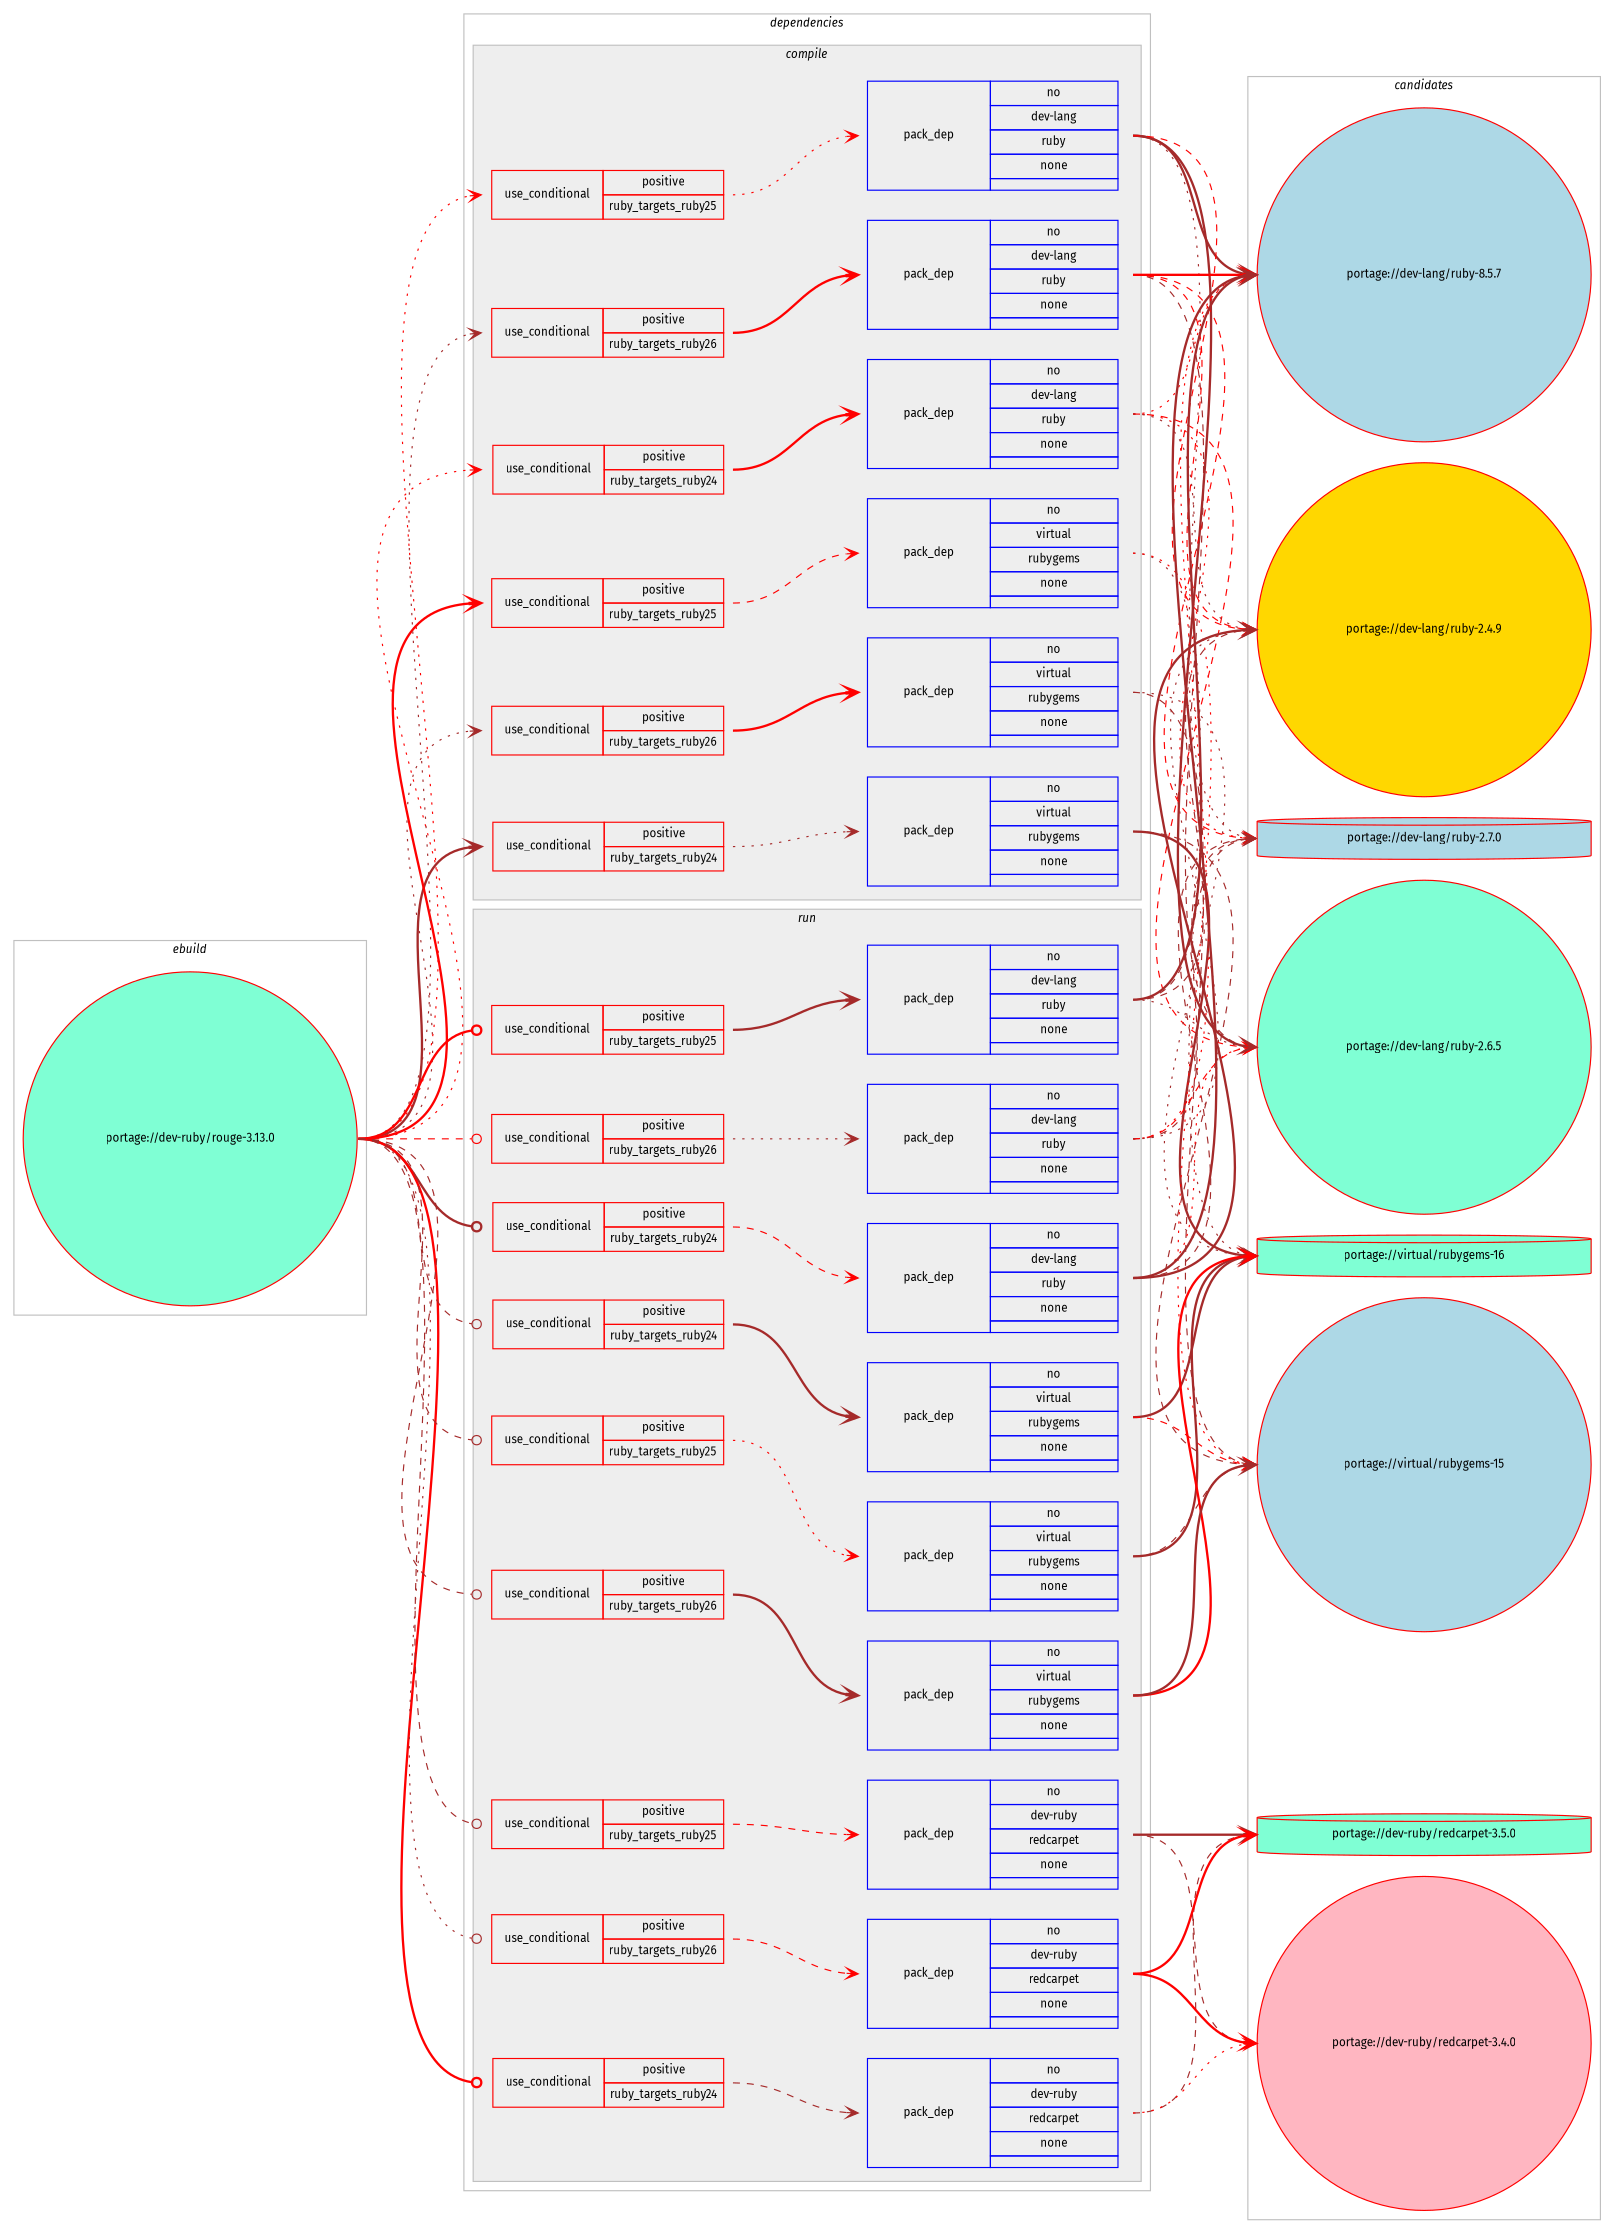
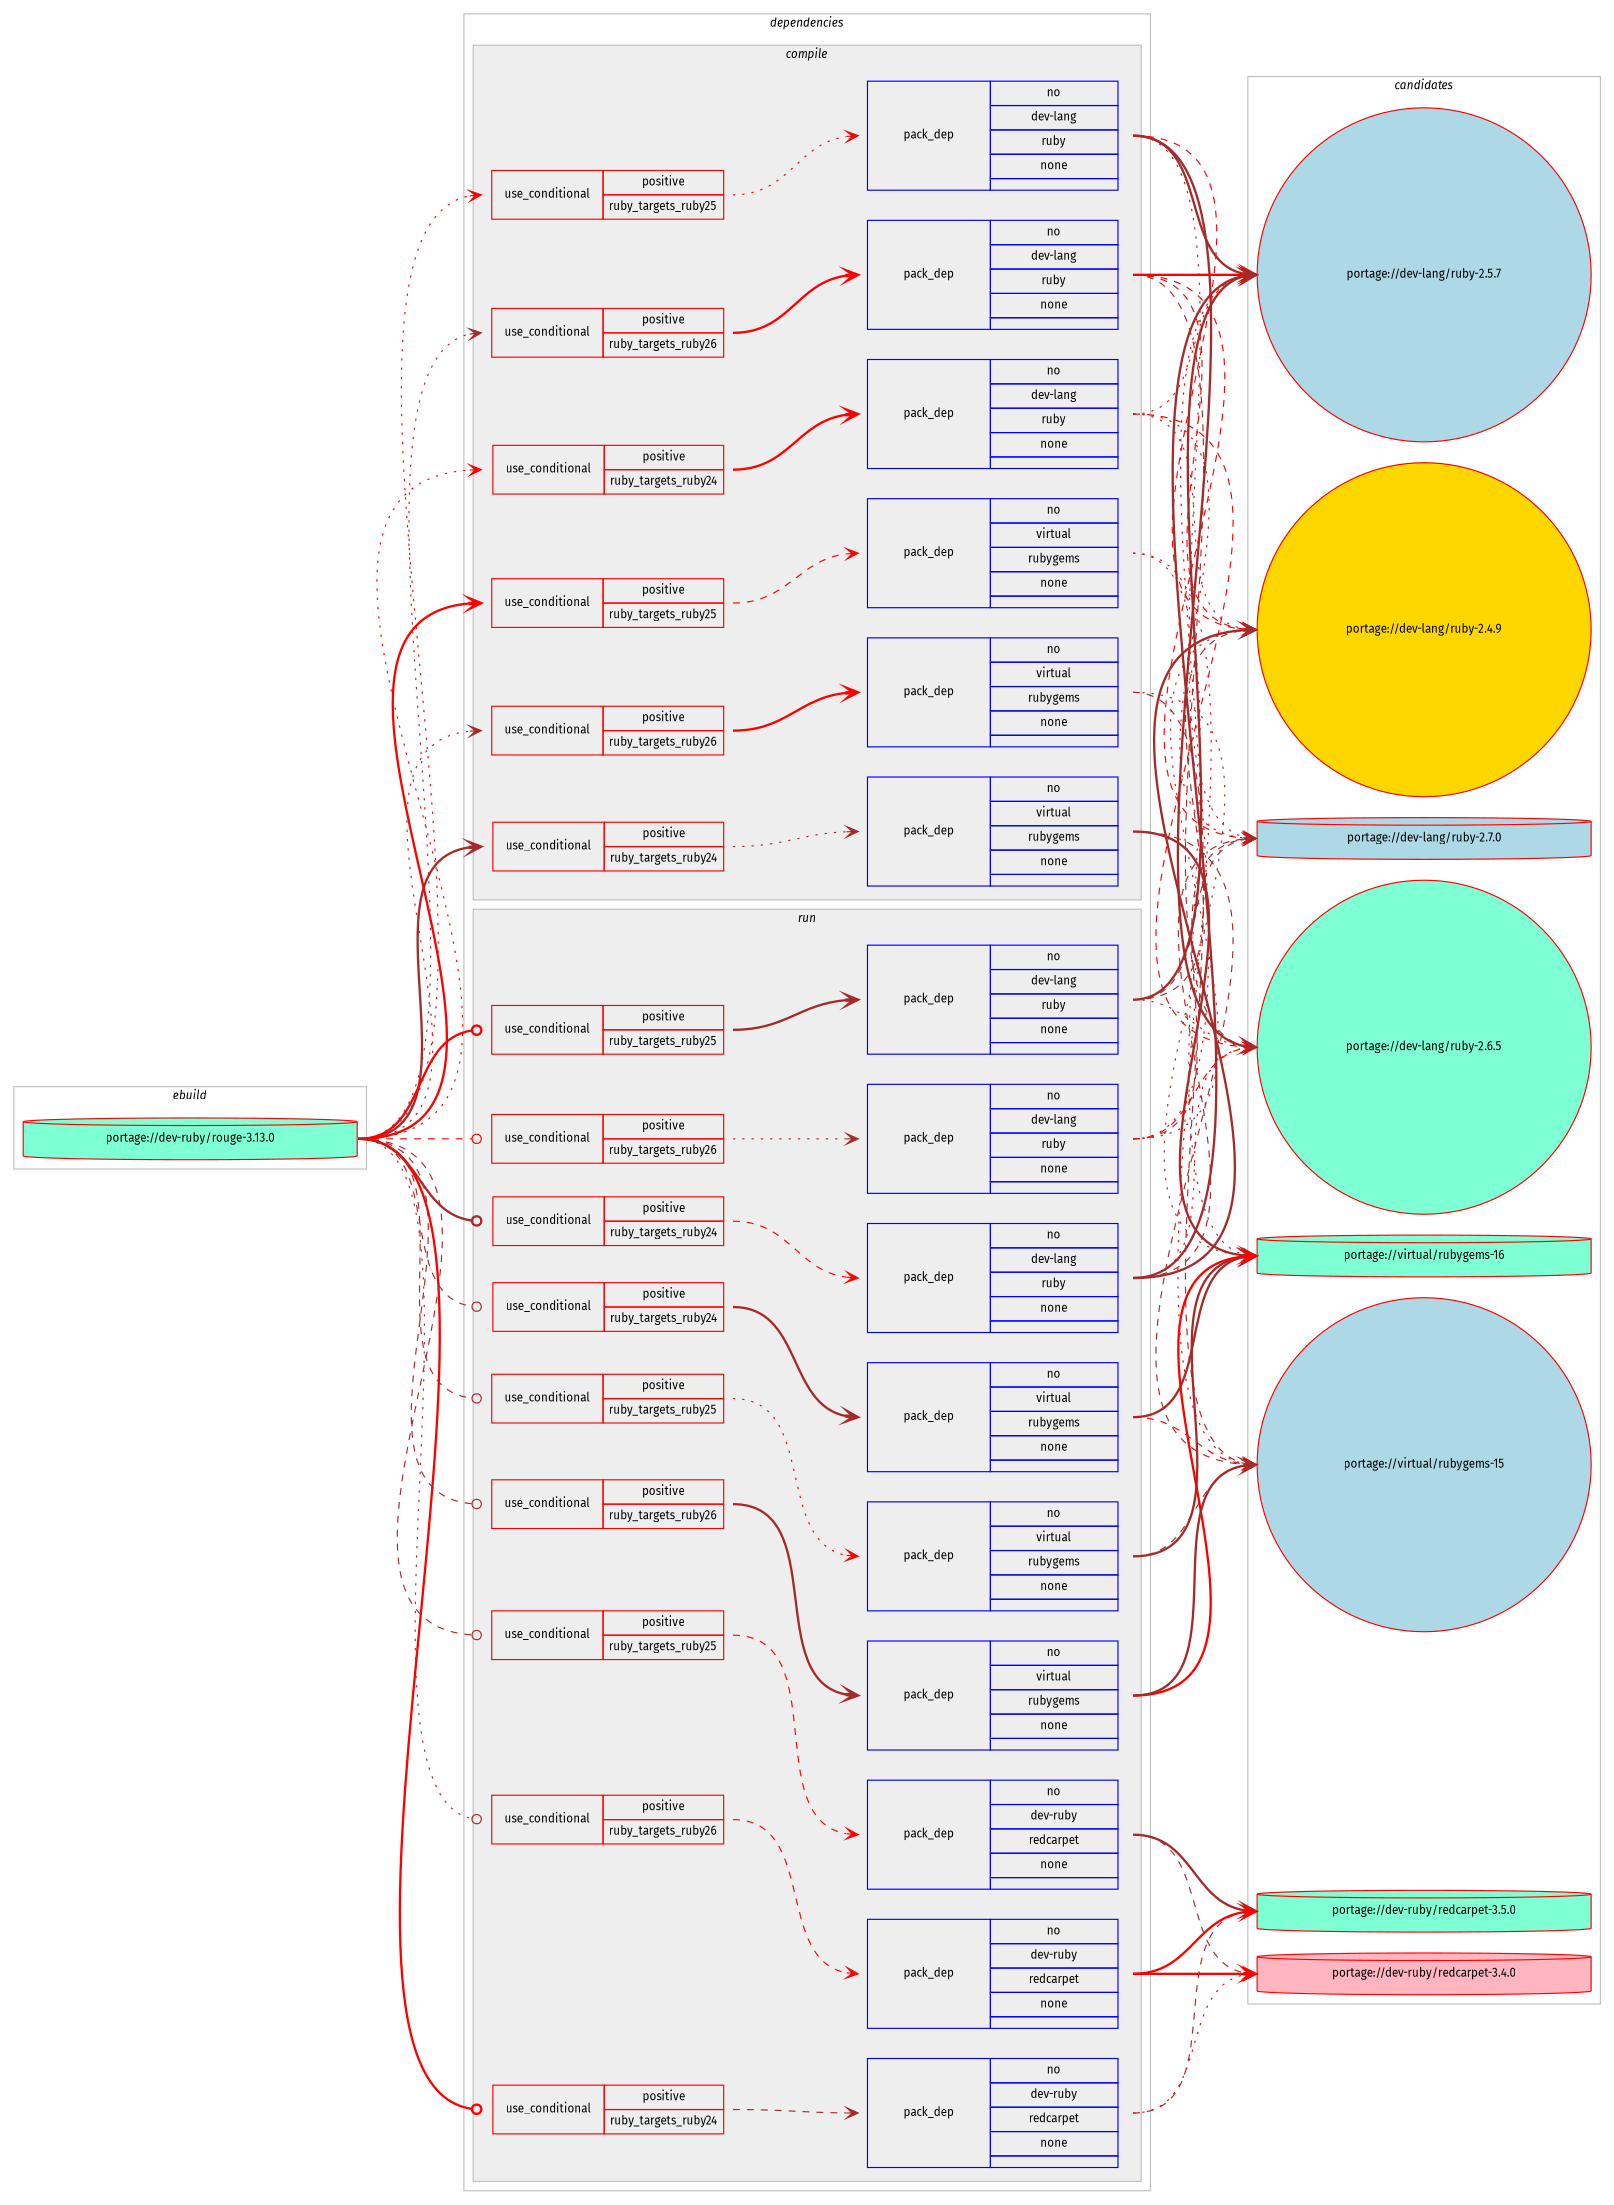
node "portage://dev-lang/ruby-8.5.7": label "portage://dev-lang/ruby-8.5.7" -> "portage://dev-lang/ruby-2.5.7"
node "portage://dev-ruby/rouge-3.13.0": shape circle -> cylinder
node "portage://dev-ruby/redcarpet-3.4.0": shape circle -> cylinder
